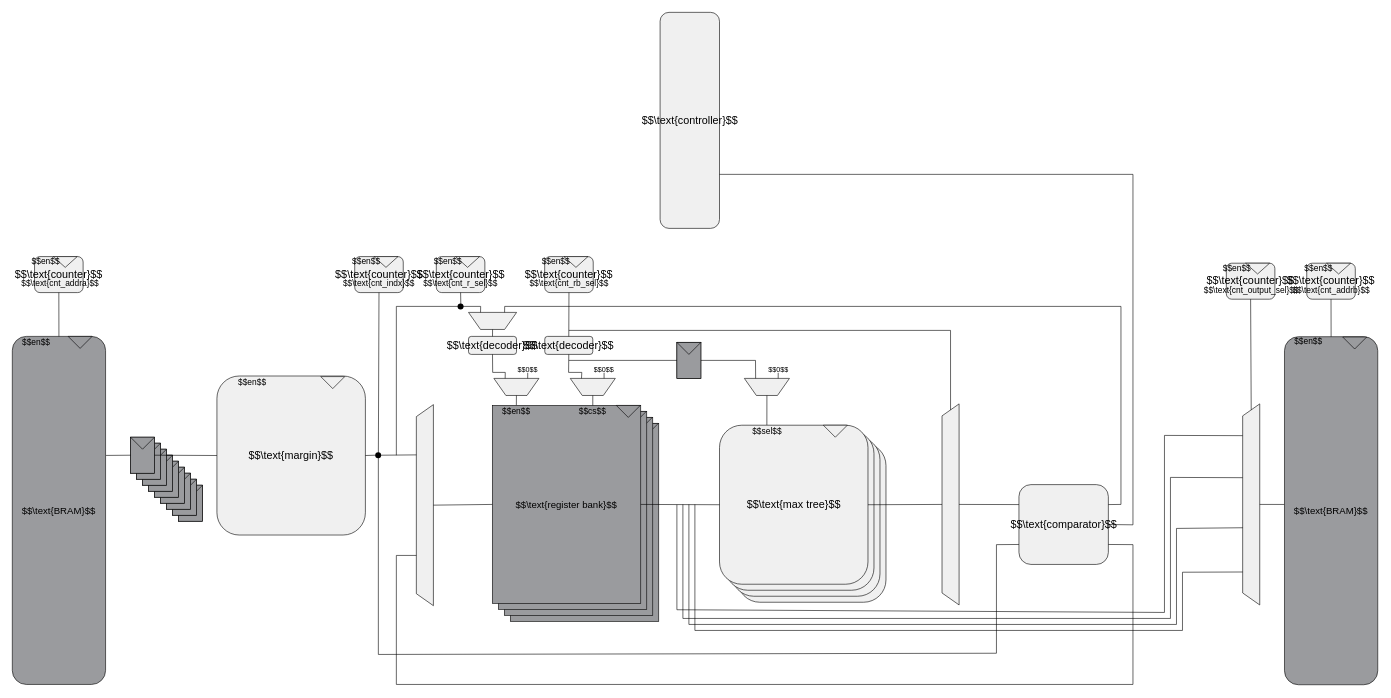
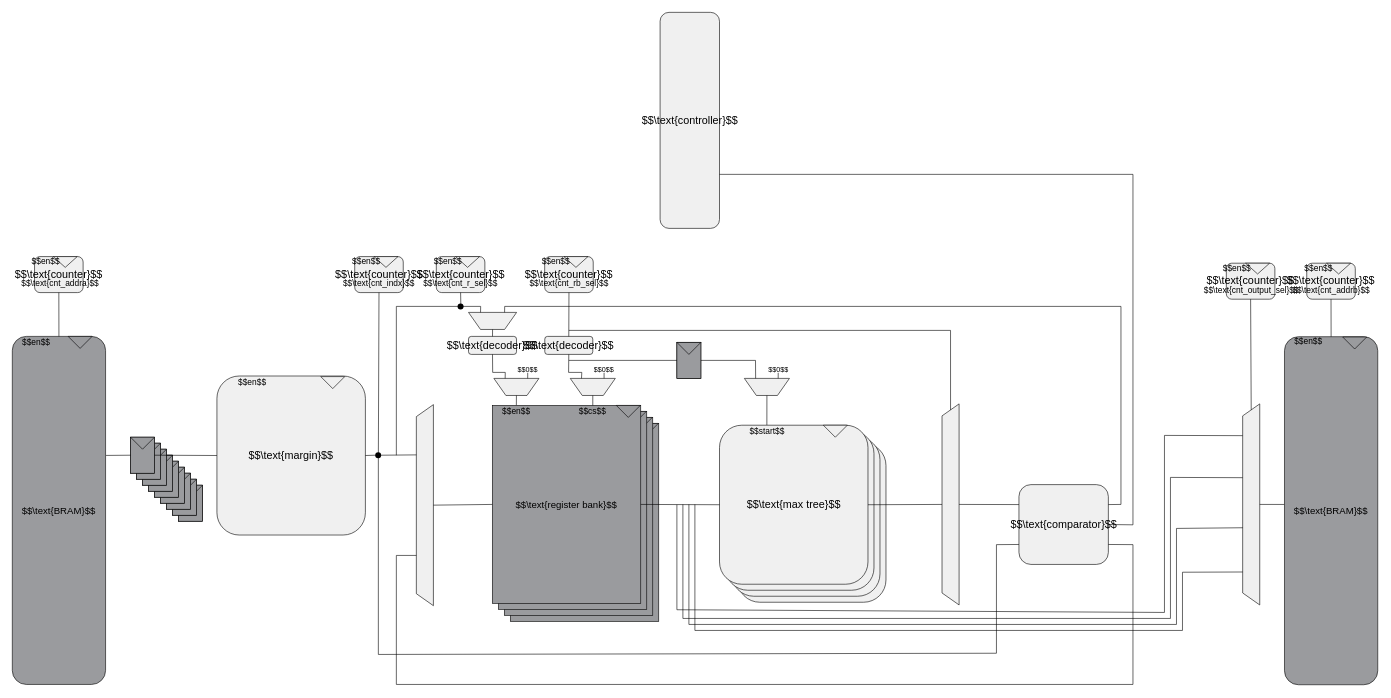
node "$$sel$$": label "$$sel$$" -> "$$start$$"
